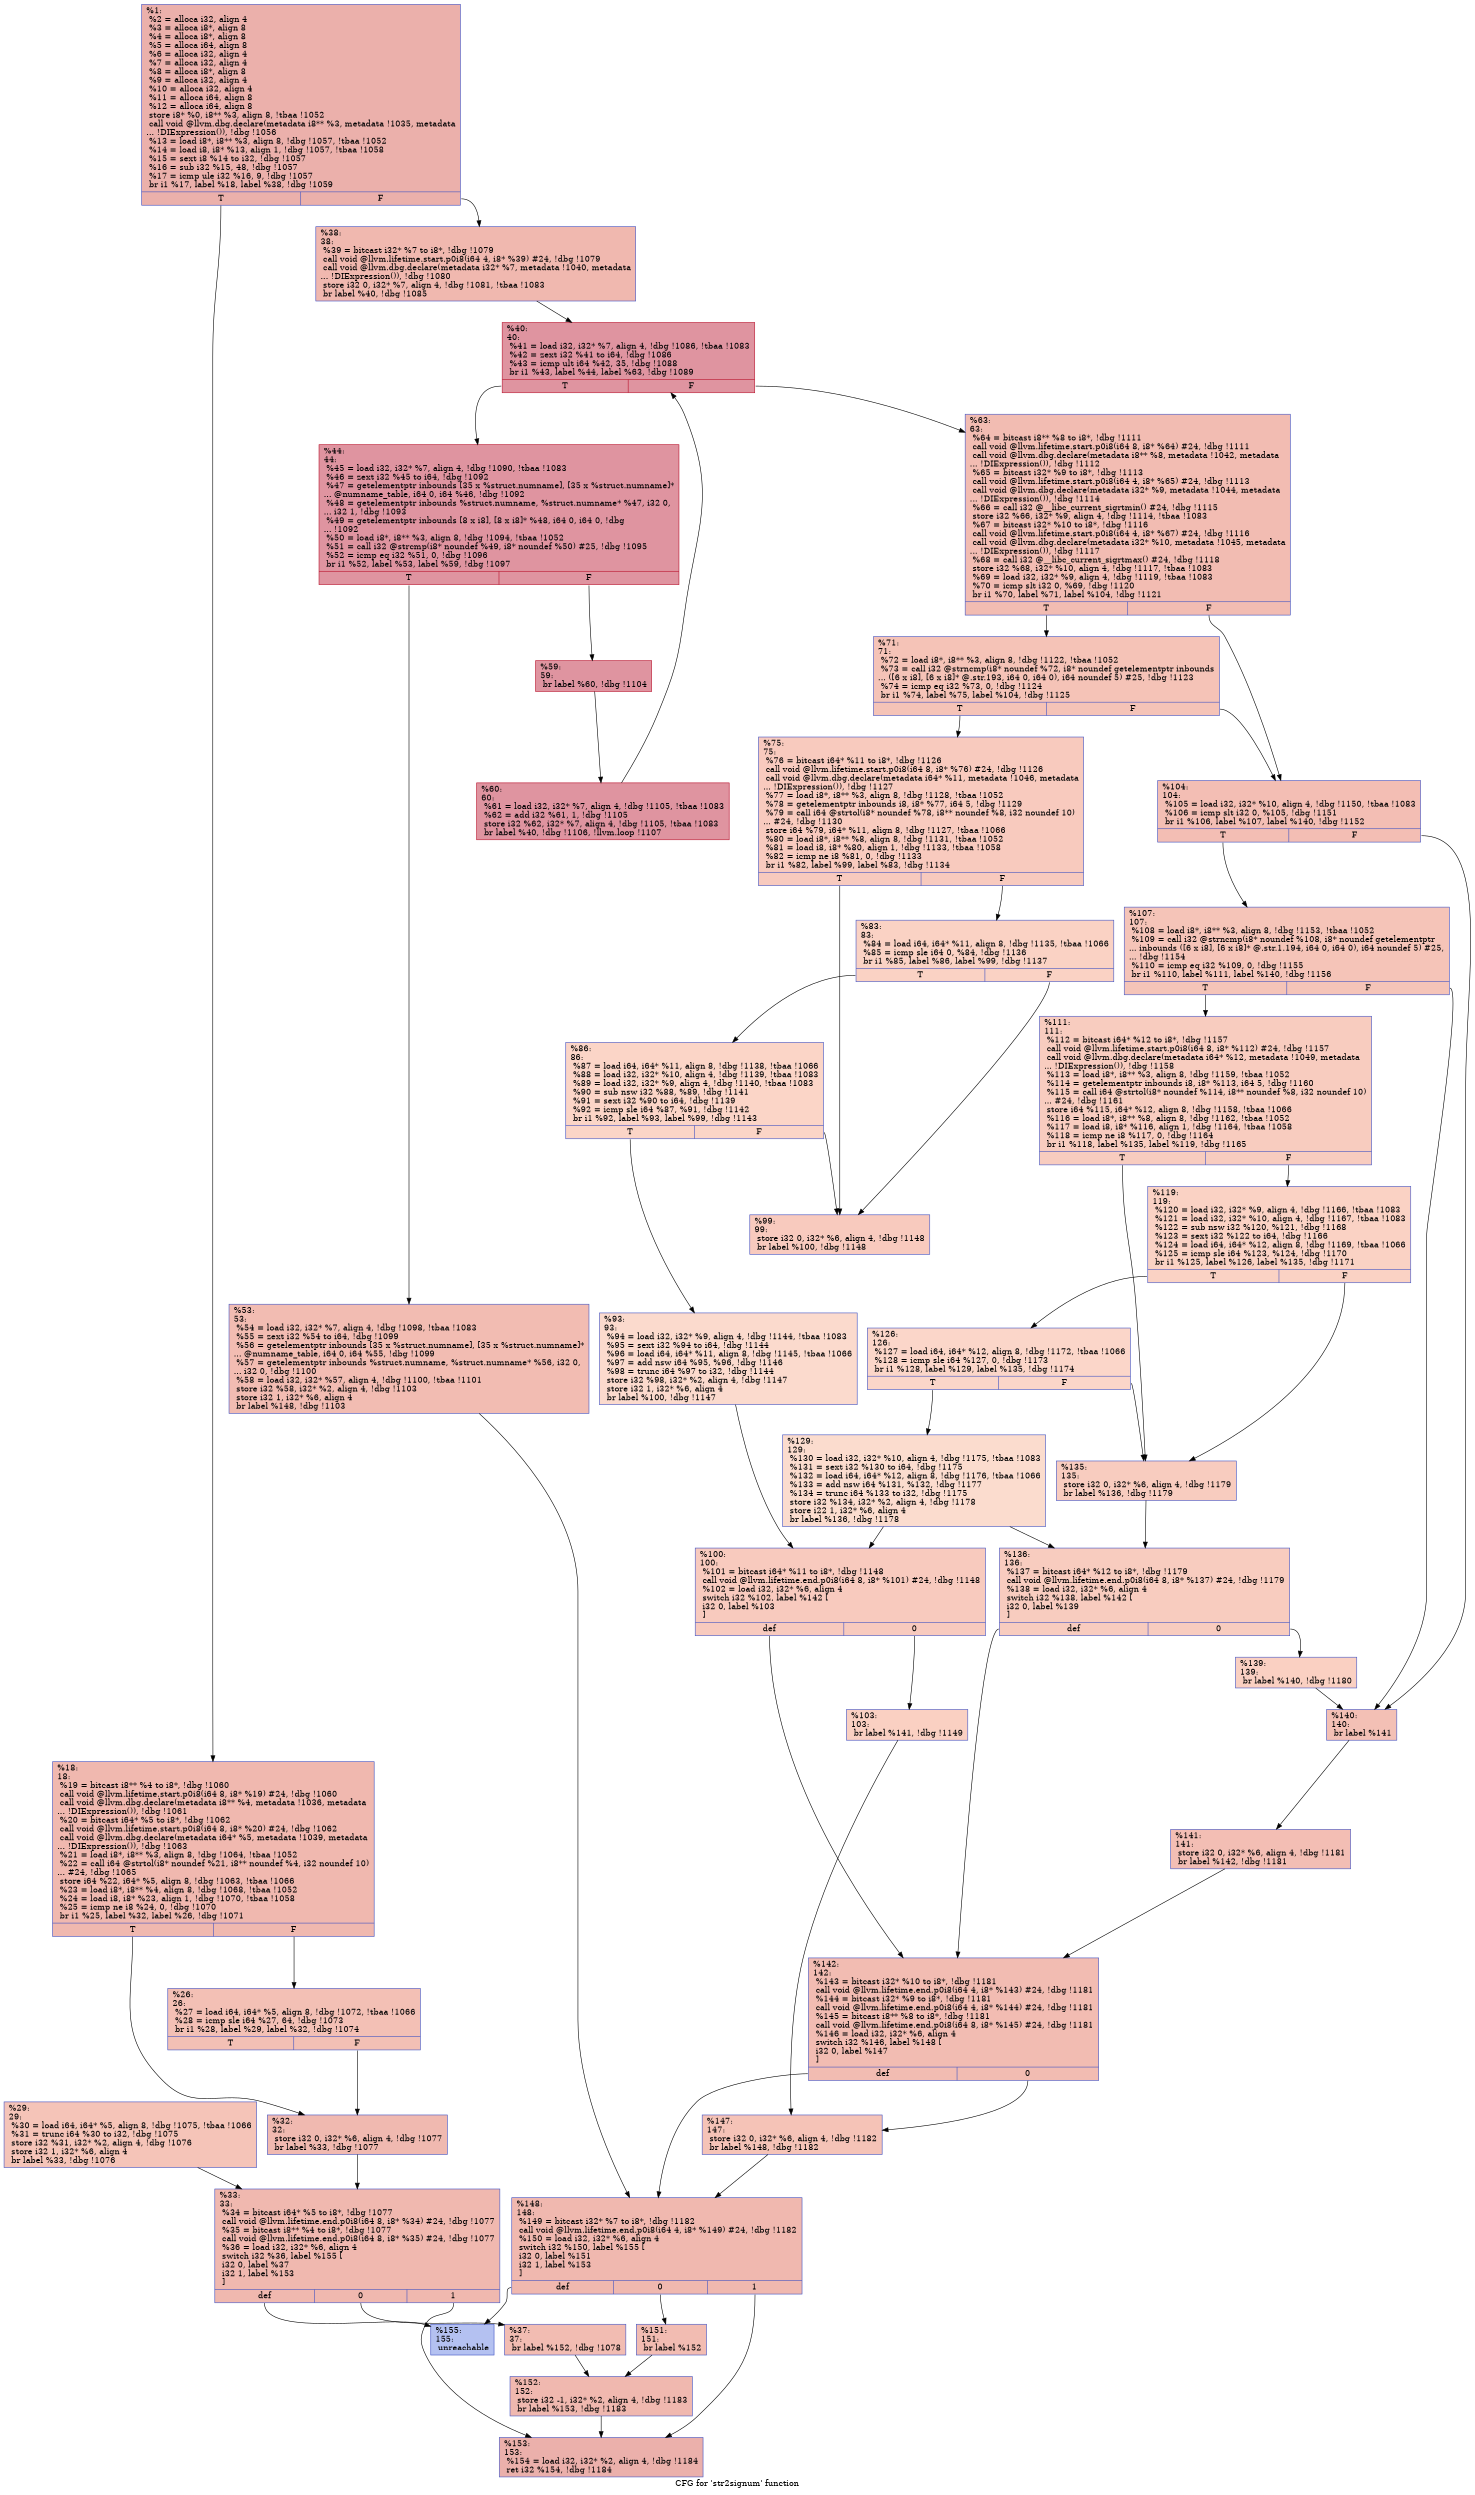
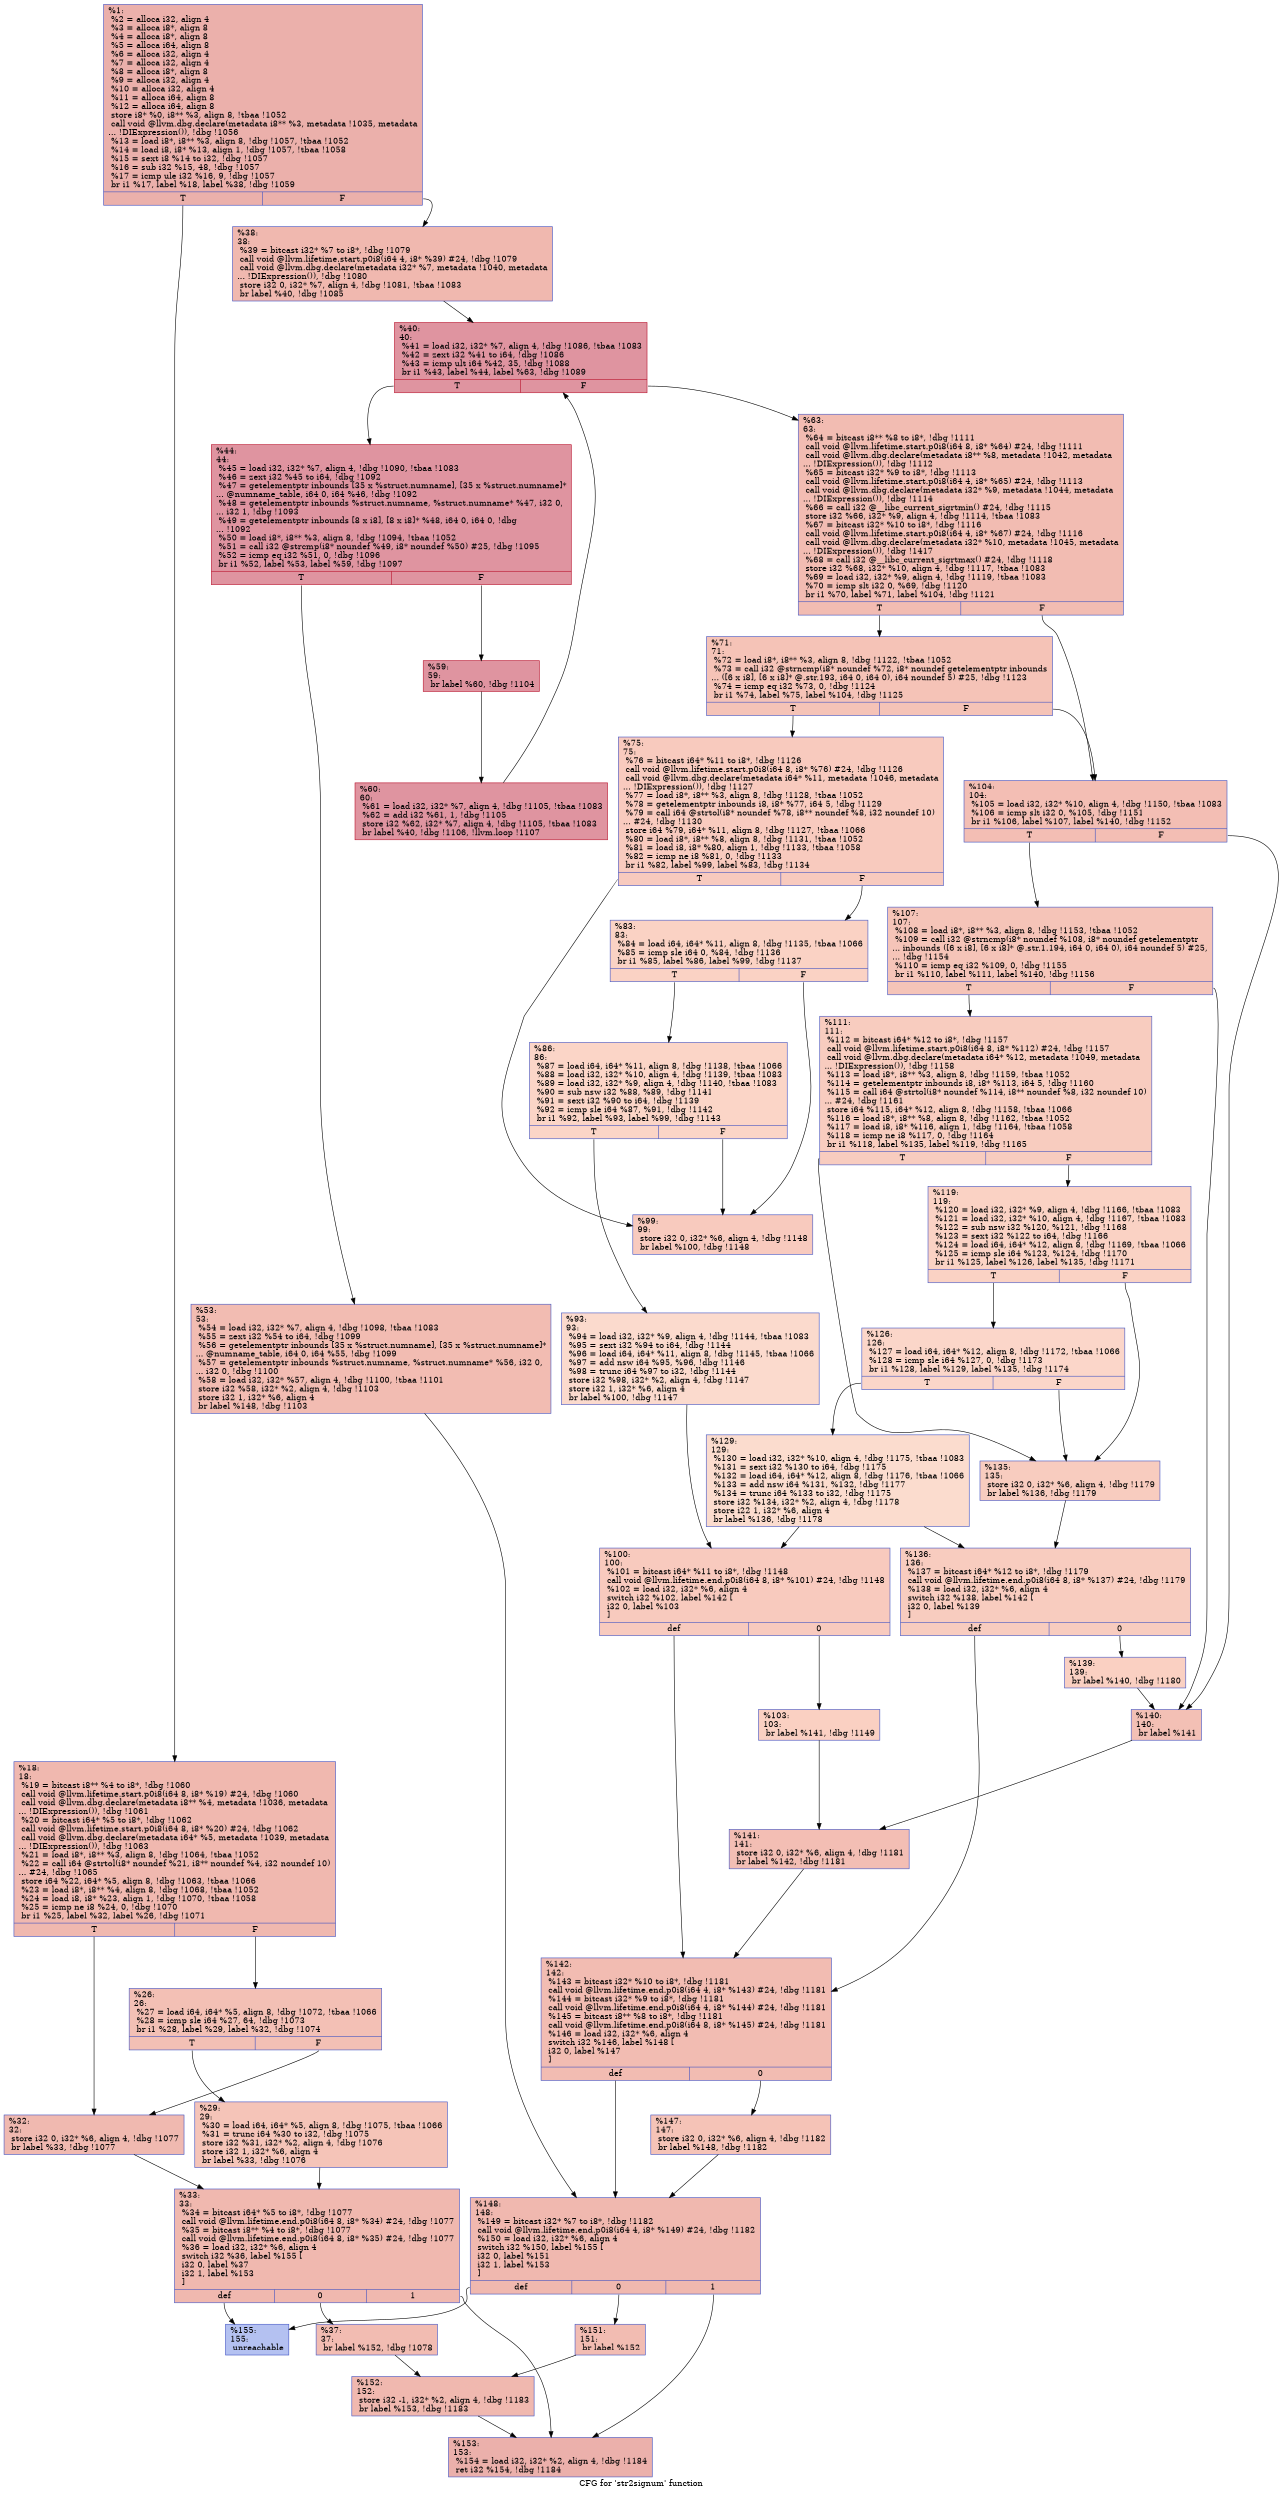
node "%63:": text "... !DIExpression()), !dbg !1117" -> "... !DIExpression()), !dbg !1417"
edge "%103:" -> "%147:": now "%103:" -> "%141:"
edge "%26:" -> "%29:": added
